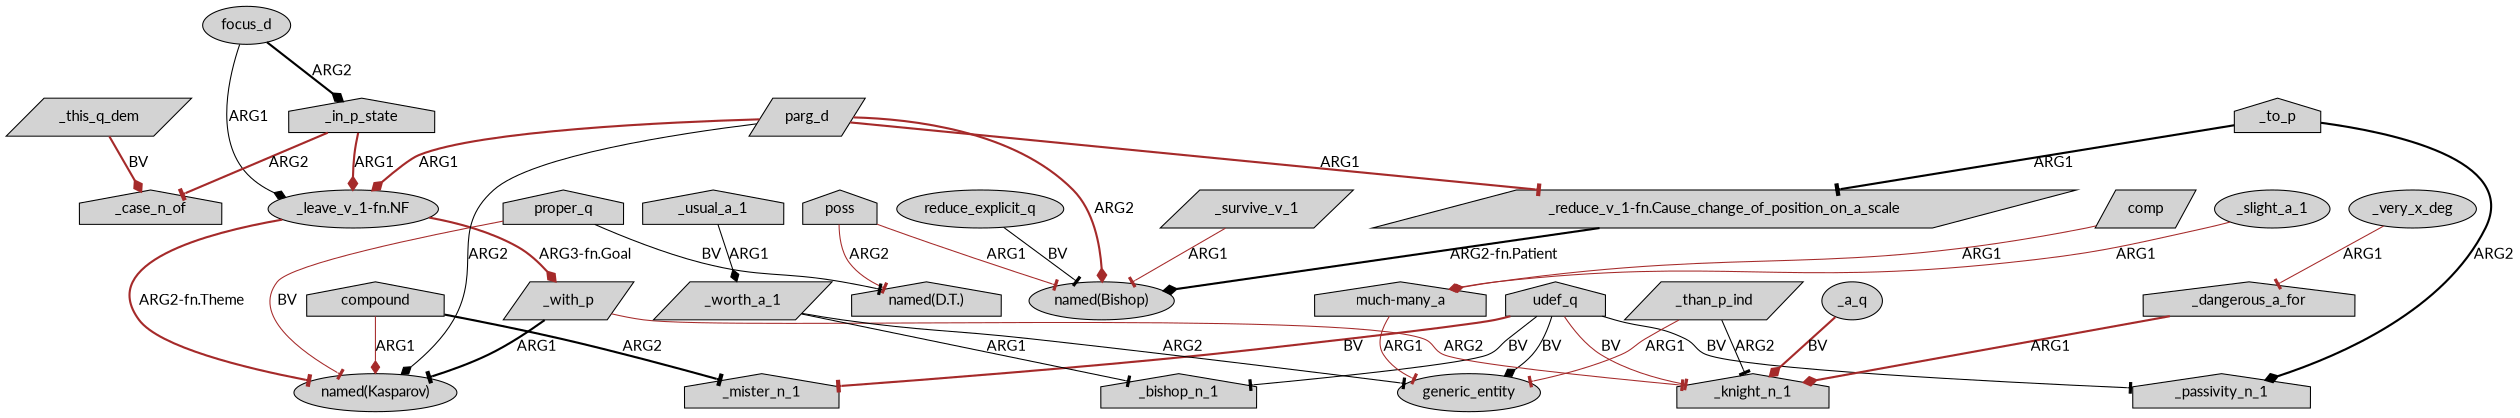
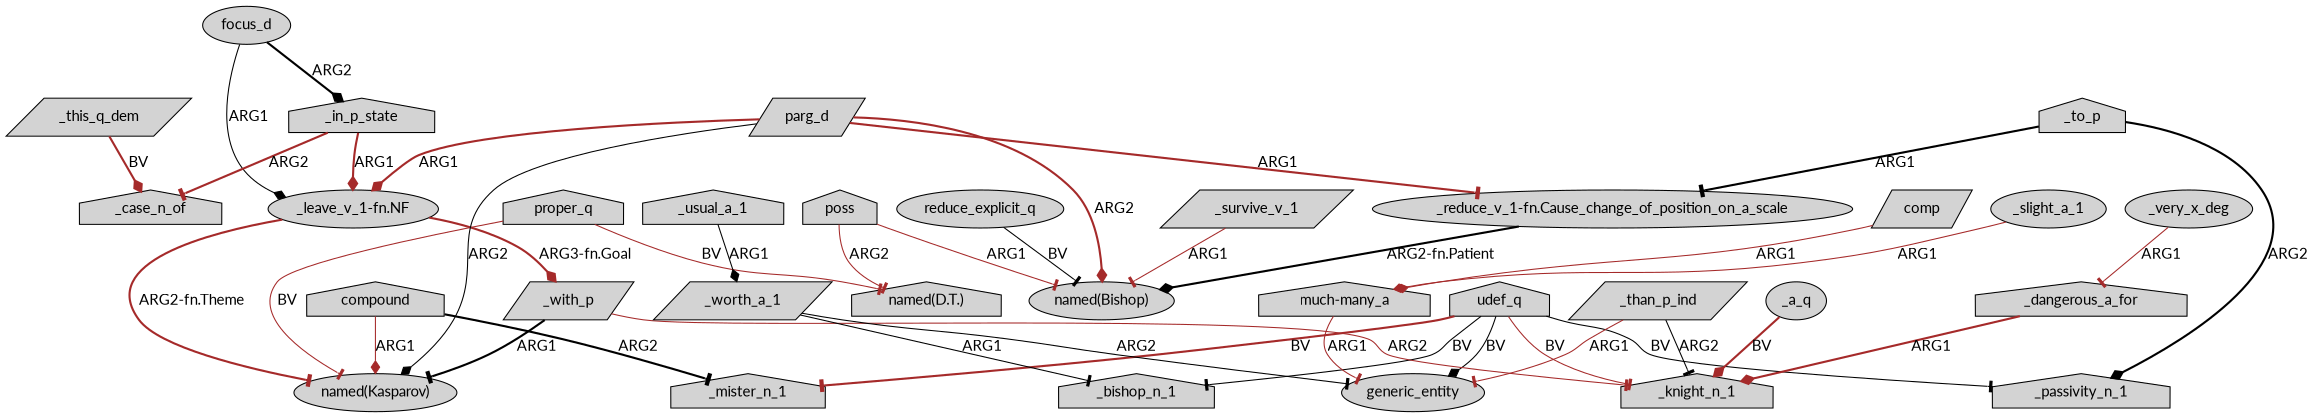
node "_reduce_v_1-fn.Cause_change_of_position_on_a_scale": shape parallelogram -> ellipse
edge "proper_q" -> "named(D.T.)": color black -> brown
